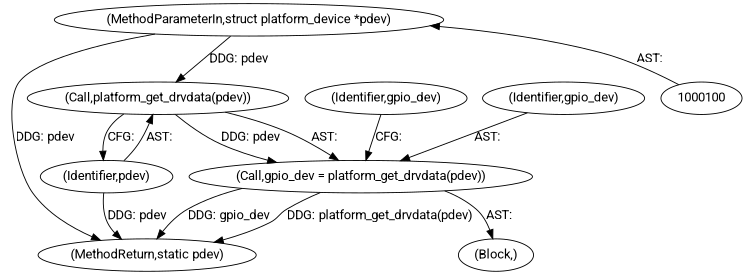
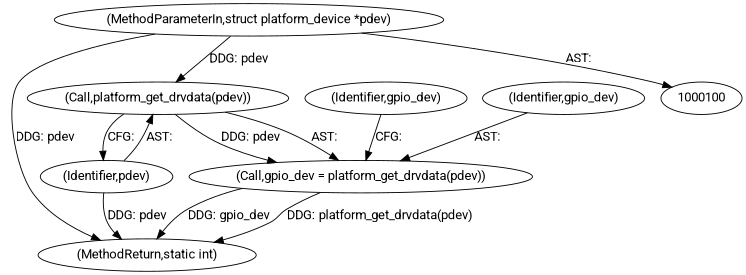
edge "1000100" -> "(MethodParameterIn,struct platform_device *pdev)": reversed
node "(MethodReturn,static pdev)": label "(MethodReturn,static pdev)" -> "(MethodReturn,static int)"
node "(Block,)": removed
